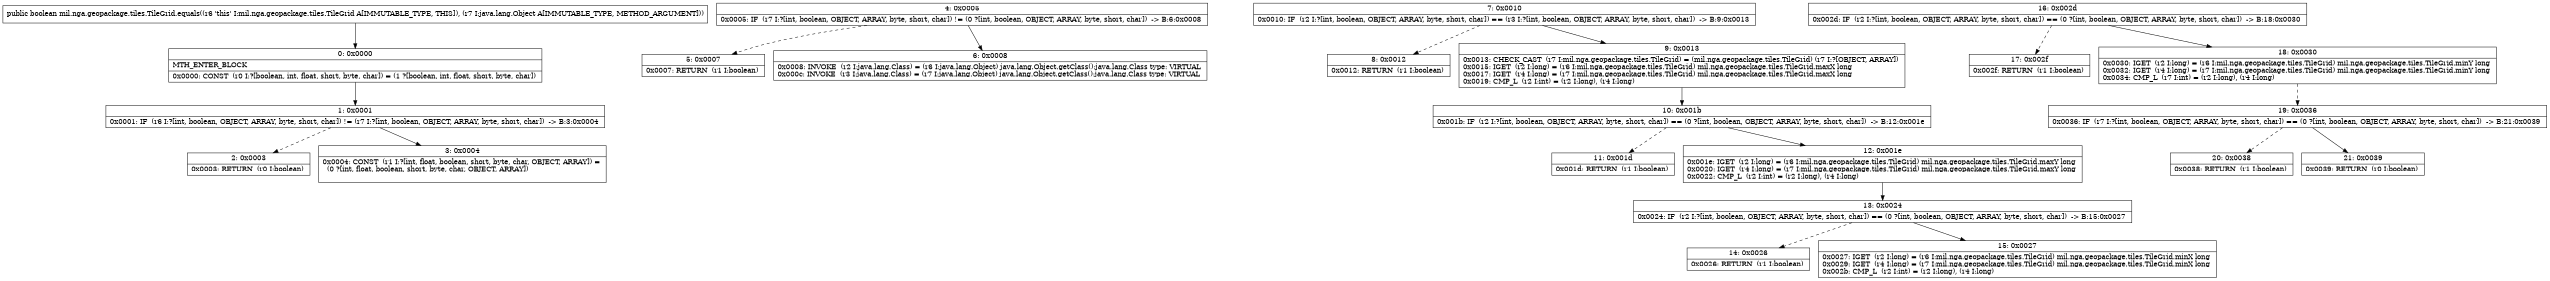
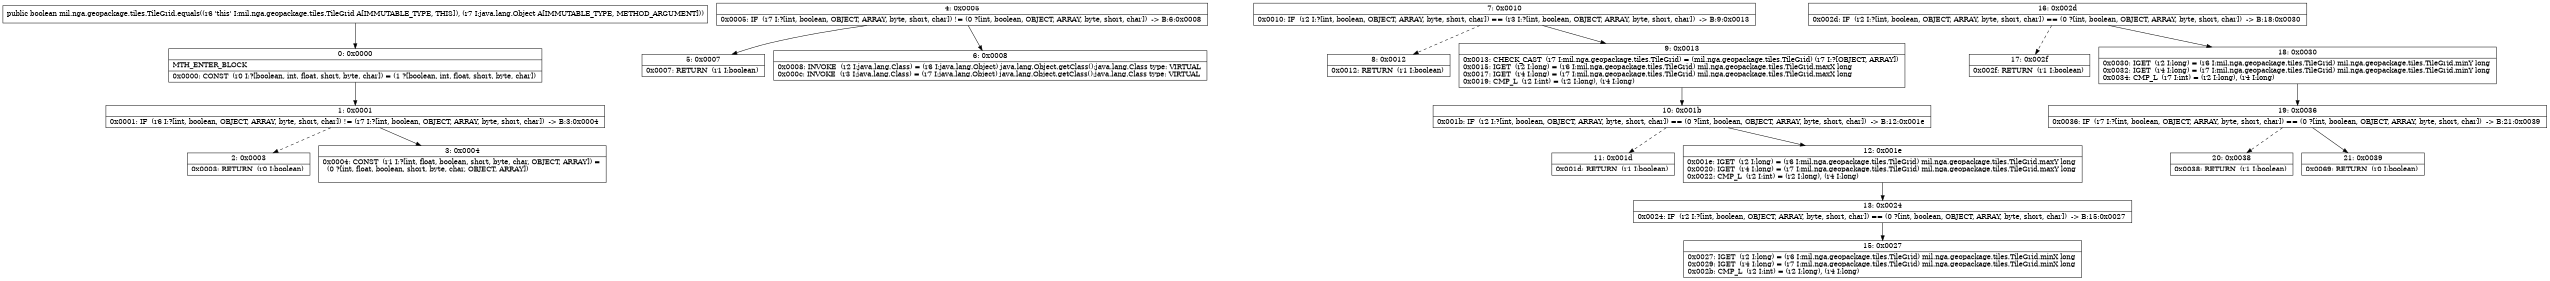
edge "4: 0x0005" -> "5: 0x0007": style dashed -> solid
edge "18: 0x0030" -> "19: 0x0036": style dashed -> solid
node "21: 0x0039": text "0x0039: RETURN  (r0 I:boolean)" -> "0x0069: RETURN  (r0 I:boolean)"
node "14: 0x0026": removed
